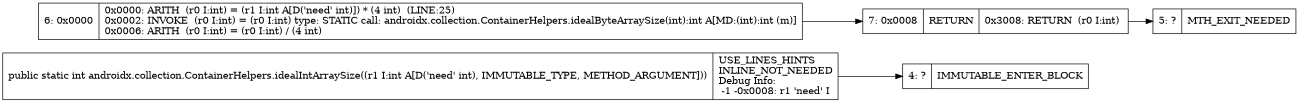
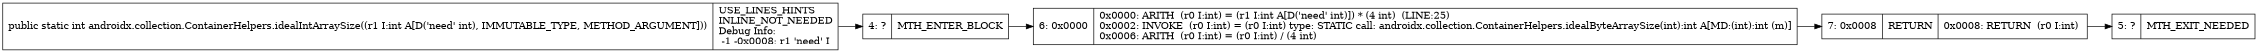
node "7: 0x0008": text "0x3008: RETURN  (r0 I:int)" -> "0x0008: RETURN  (r0 I:int)"
edge "4: ?" -> "6: 0x0000": added
node "4: ?": text "IMMUTABLE_ENTER_BLOCK" -> "MTH_ENTER_BLOCK"
